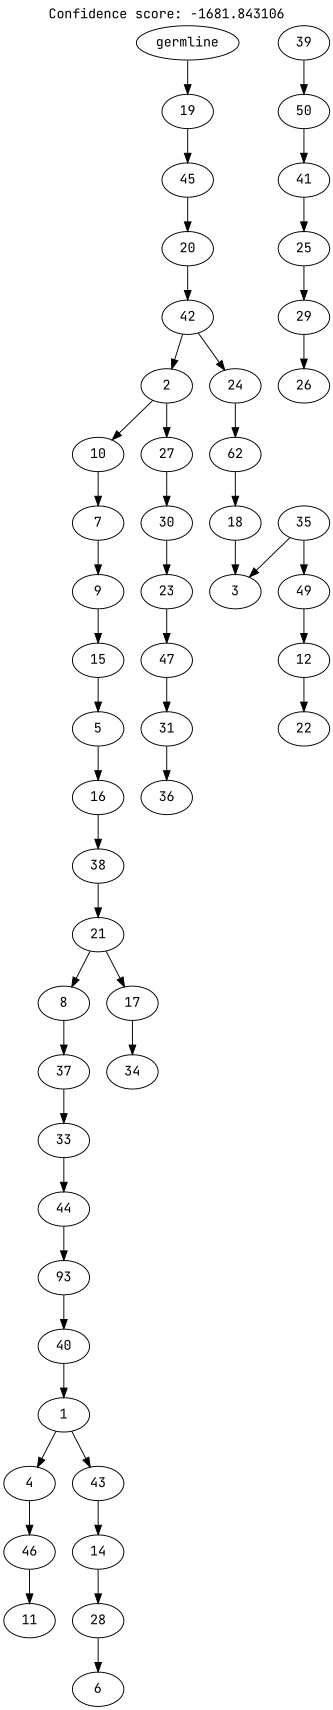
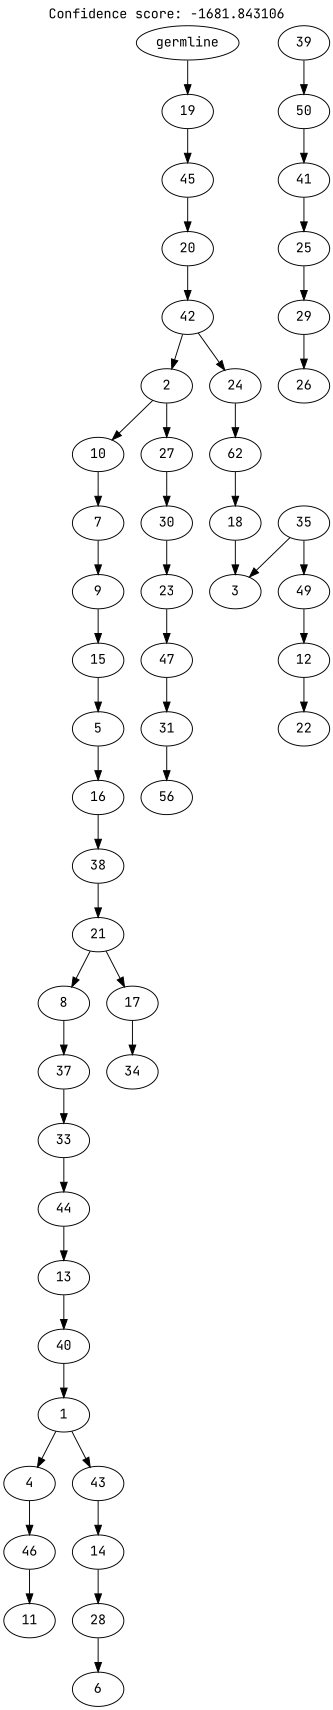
node "36": label "36" -> "56"
node "93": label "93" -> "13"
